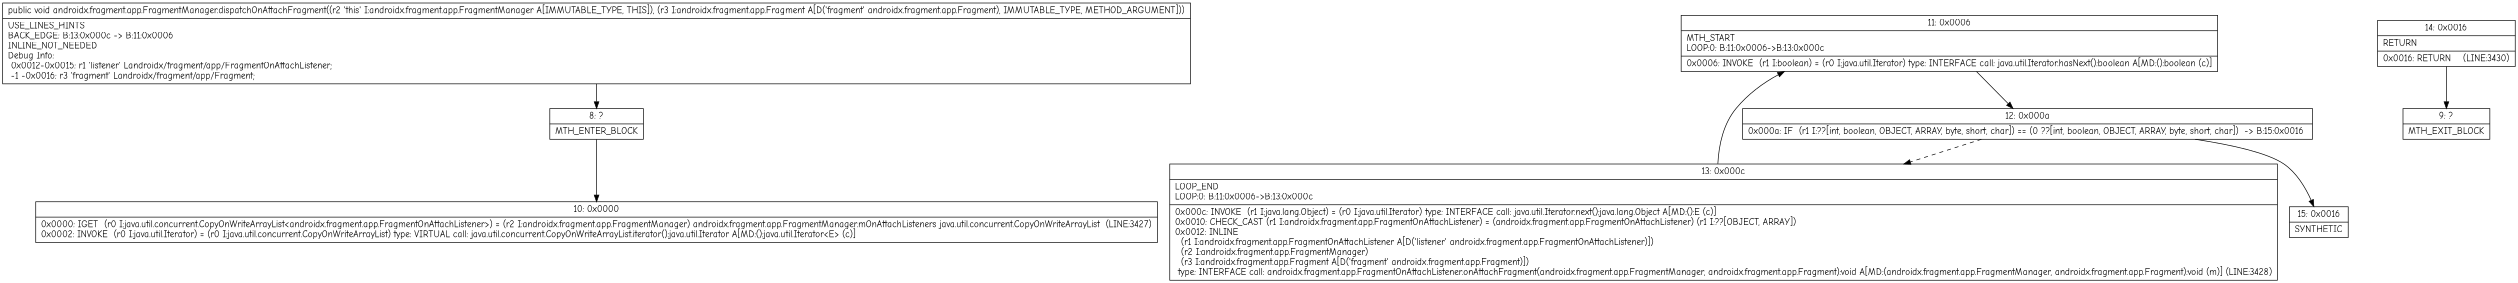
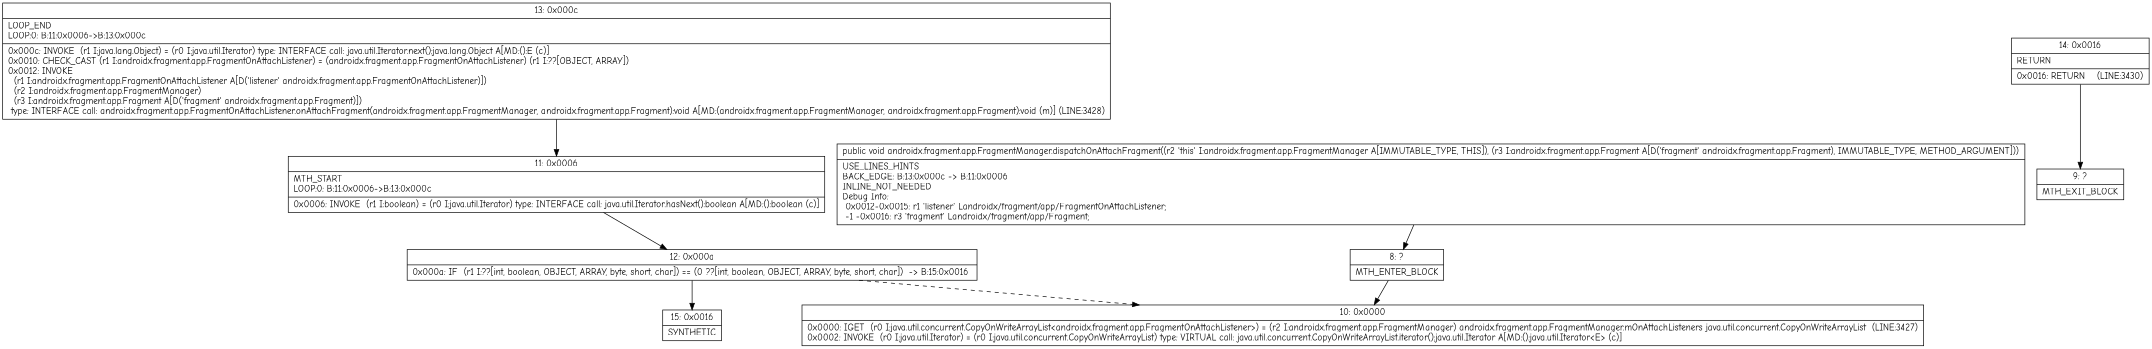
edge "12: 0x000a" -> "13: 0x000c": now "12: 0x000a" -> "10: 0x0000"
node "13: 0x000c": text "0x0012: INLINE" -> "0x0012: INVOKE"
